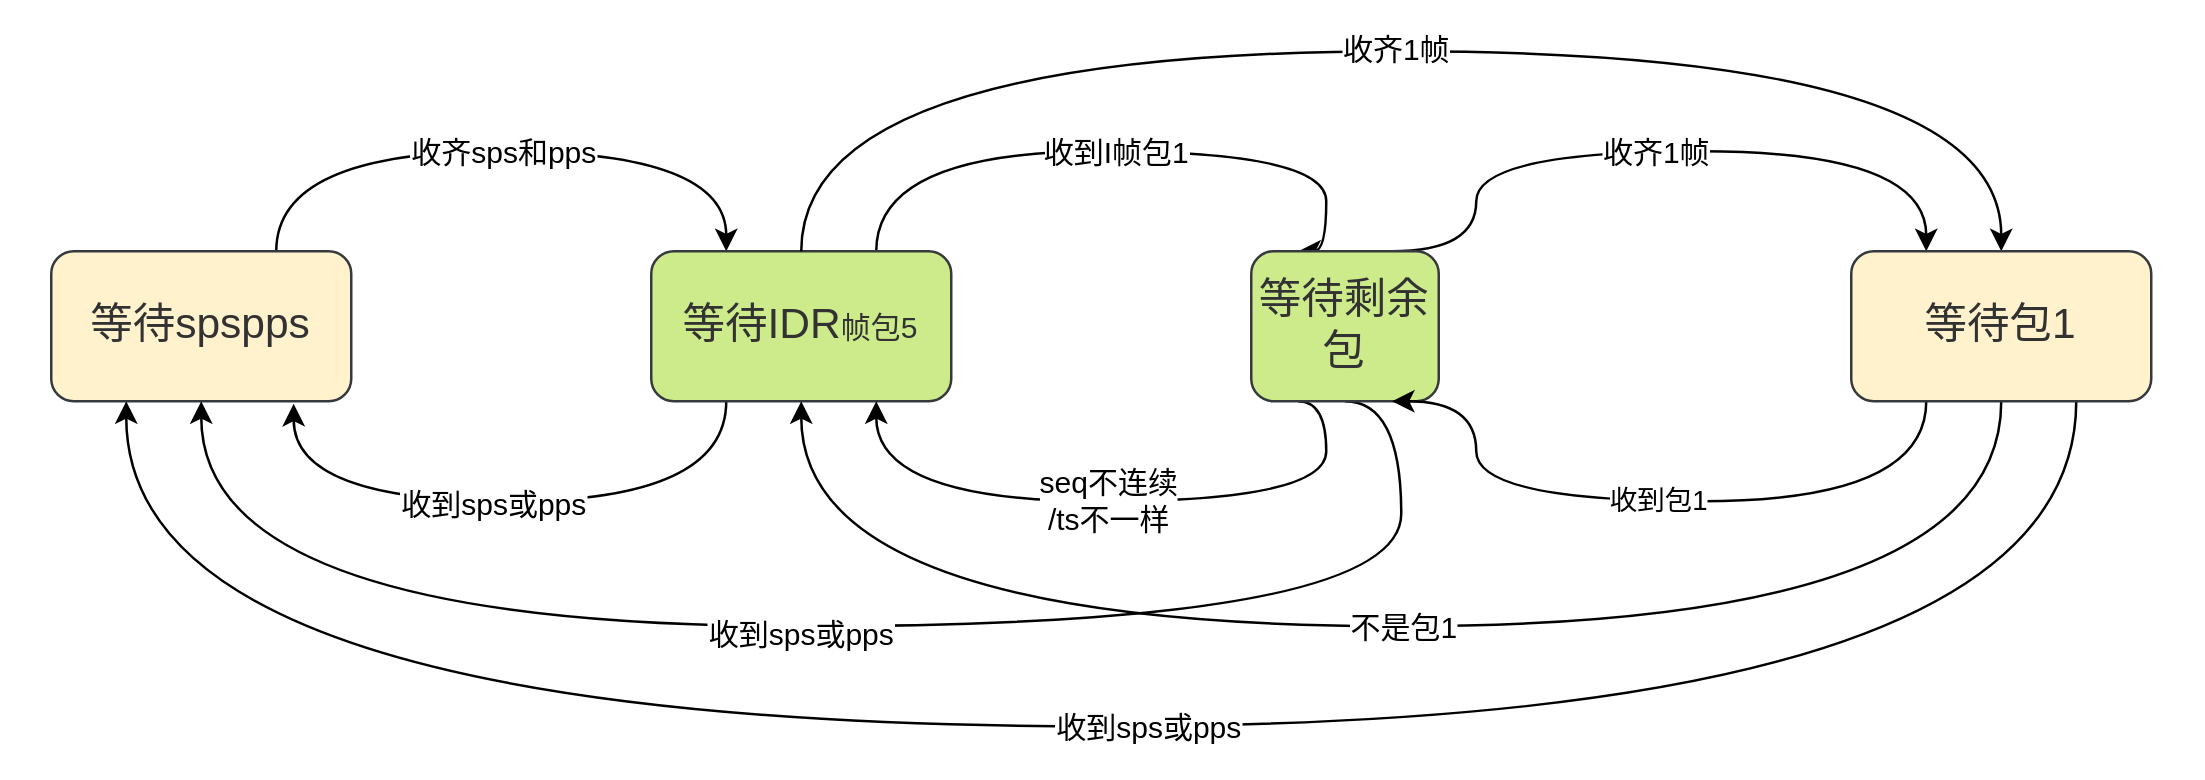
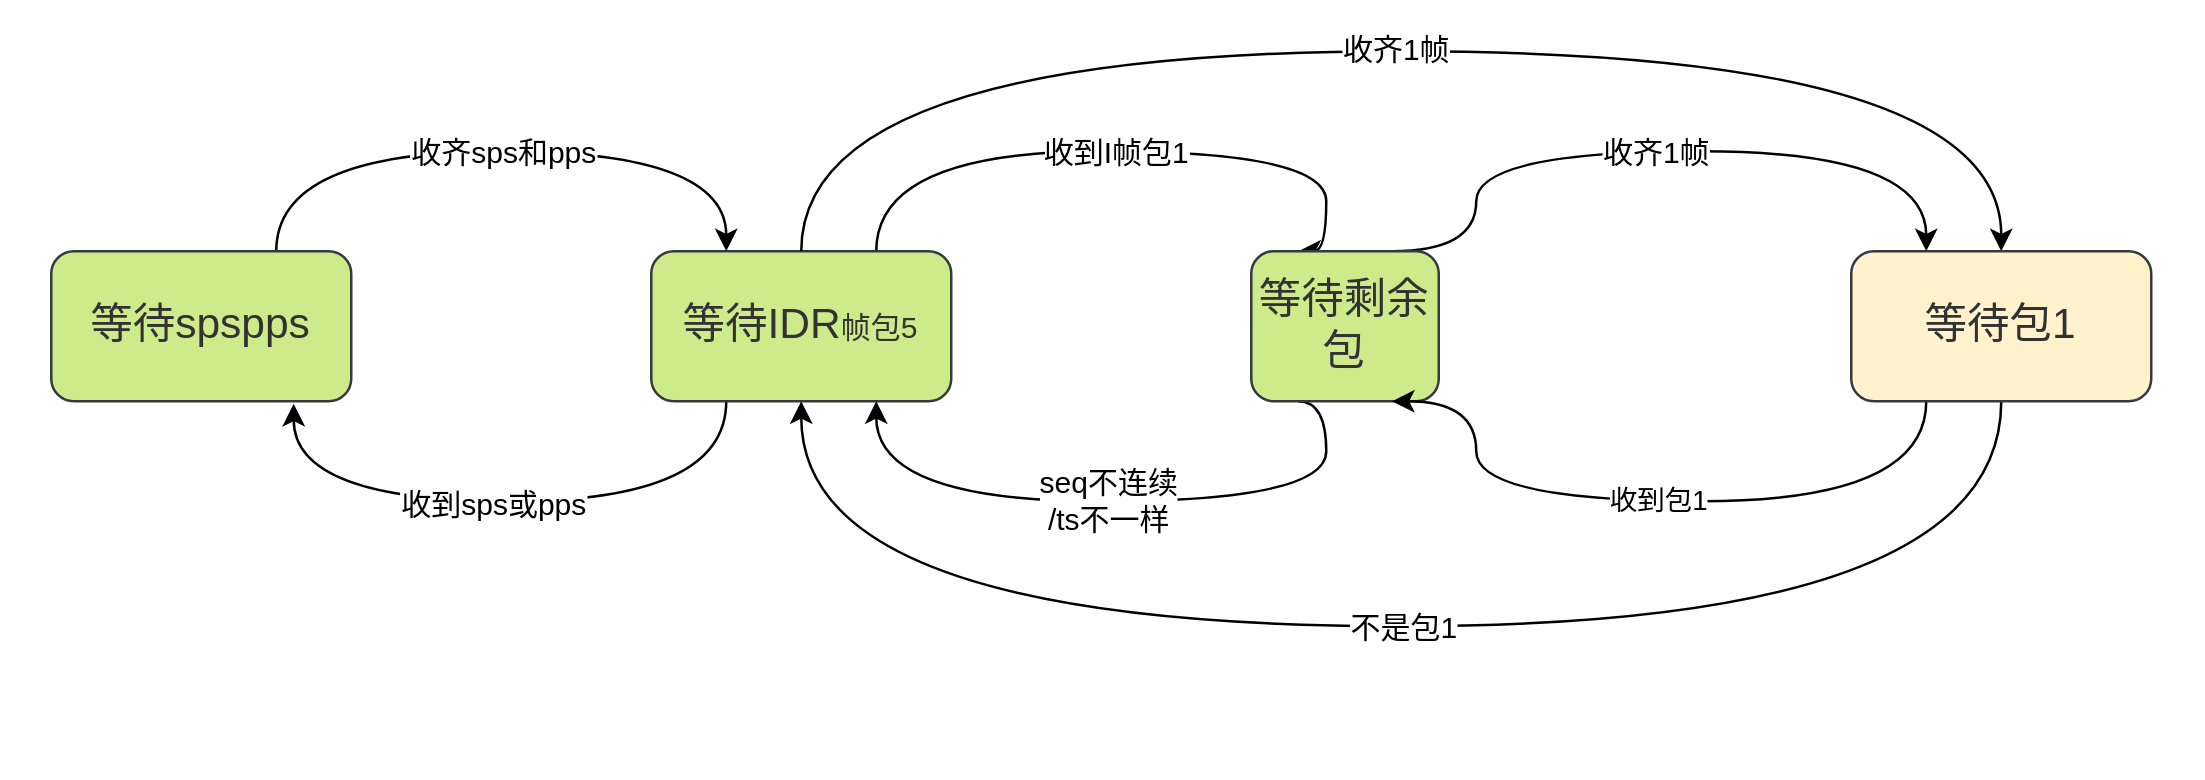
node "等待spspps": fillcolor #fff2cc -> #cdeb8b
edge "等待剩余包" -> "等待spspps": removed, label "收到sps或pps"
edge "等待包1" -> "等待spspps": removed, label "收到sps或pps"
